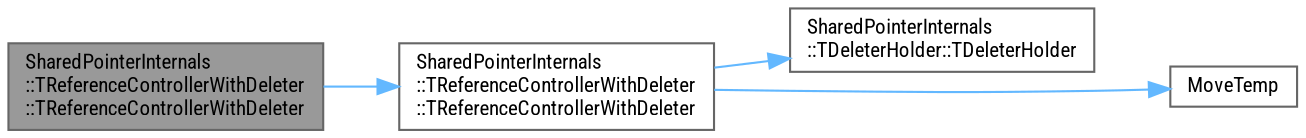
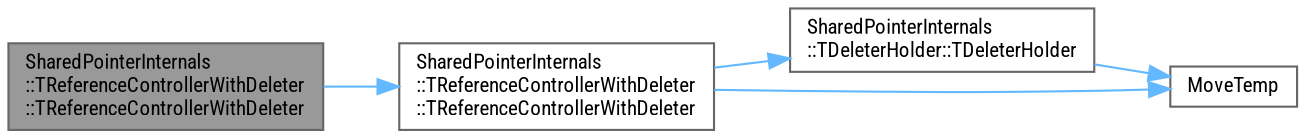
edge "SharedPointerInternals ::TDeleterHolder::TDeleterHolder" -> "MoveTemp": added
